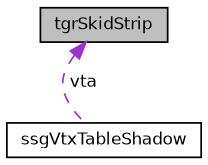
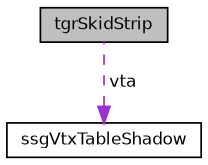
edge "ssgVtxTableShadow" -> "tgrSkidStrip": reversed
